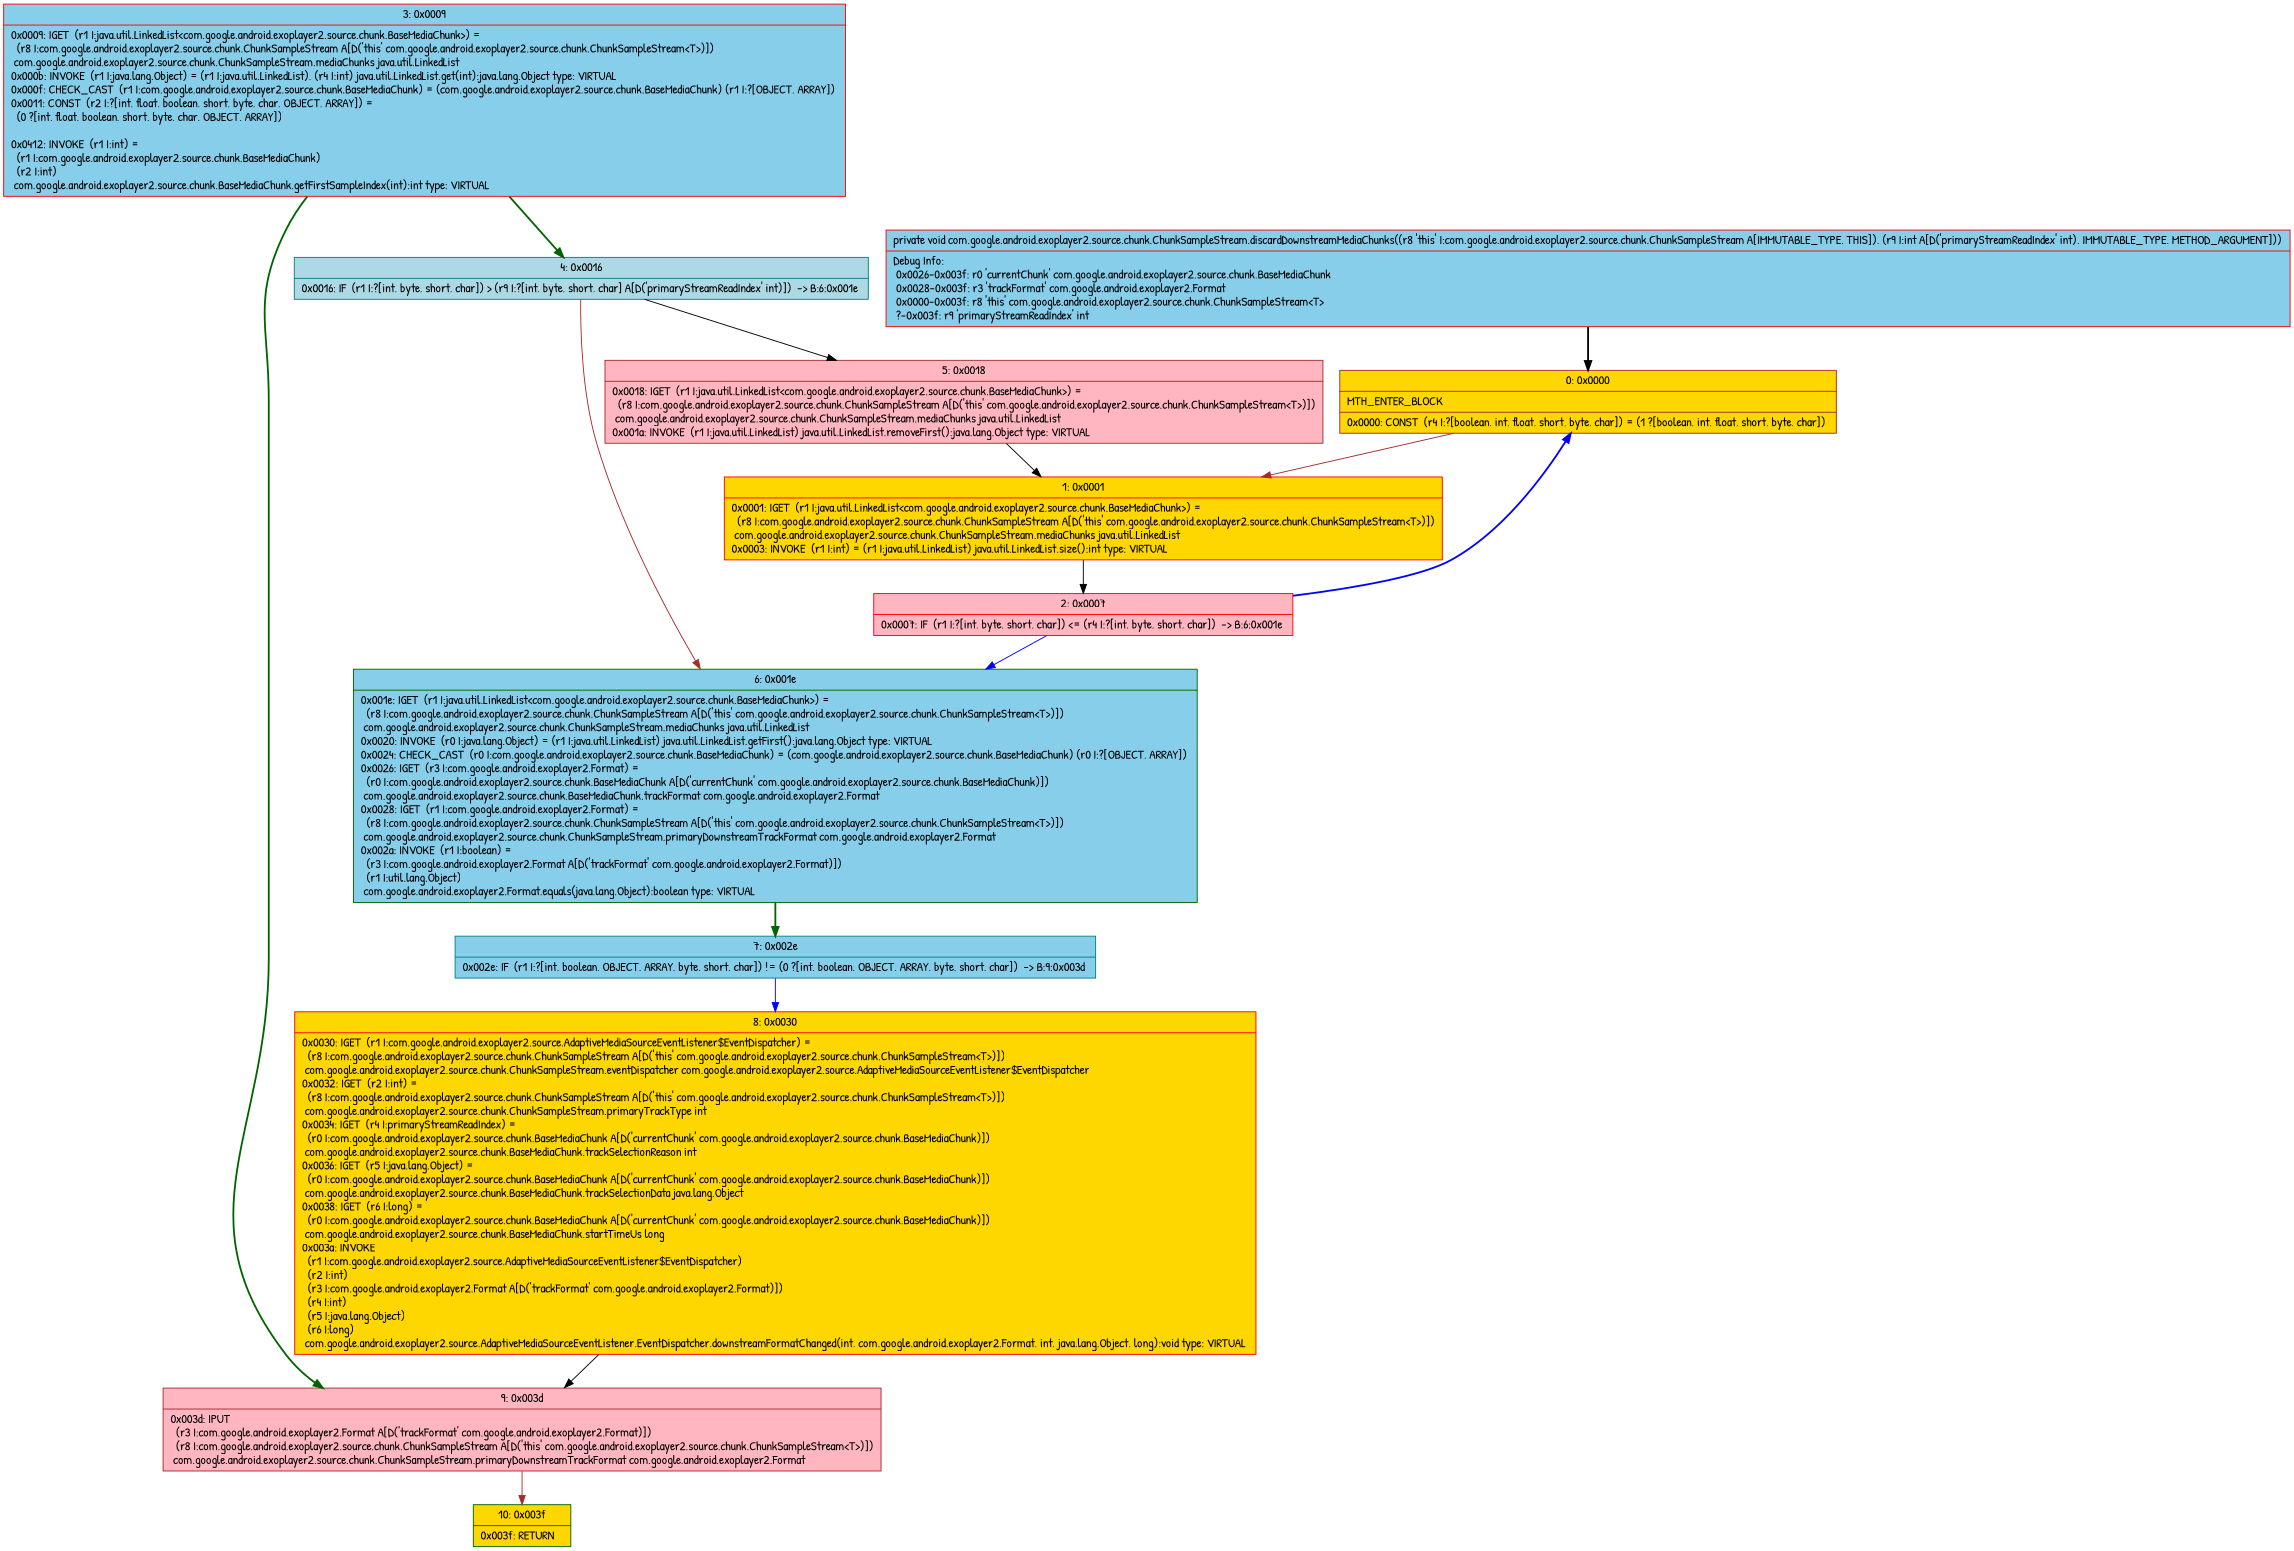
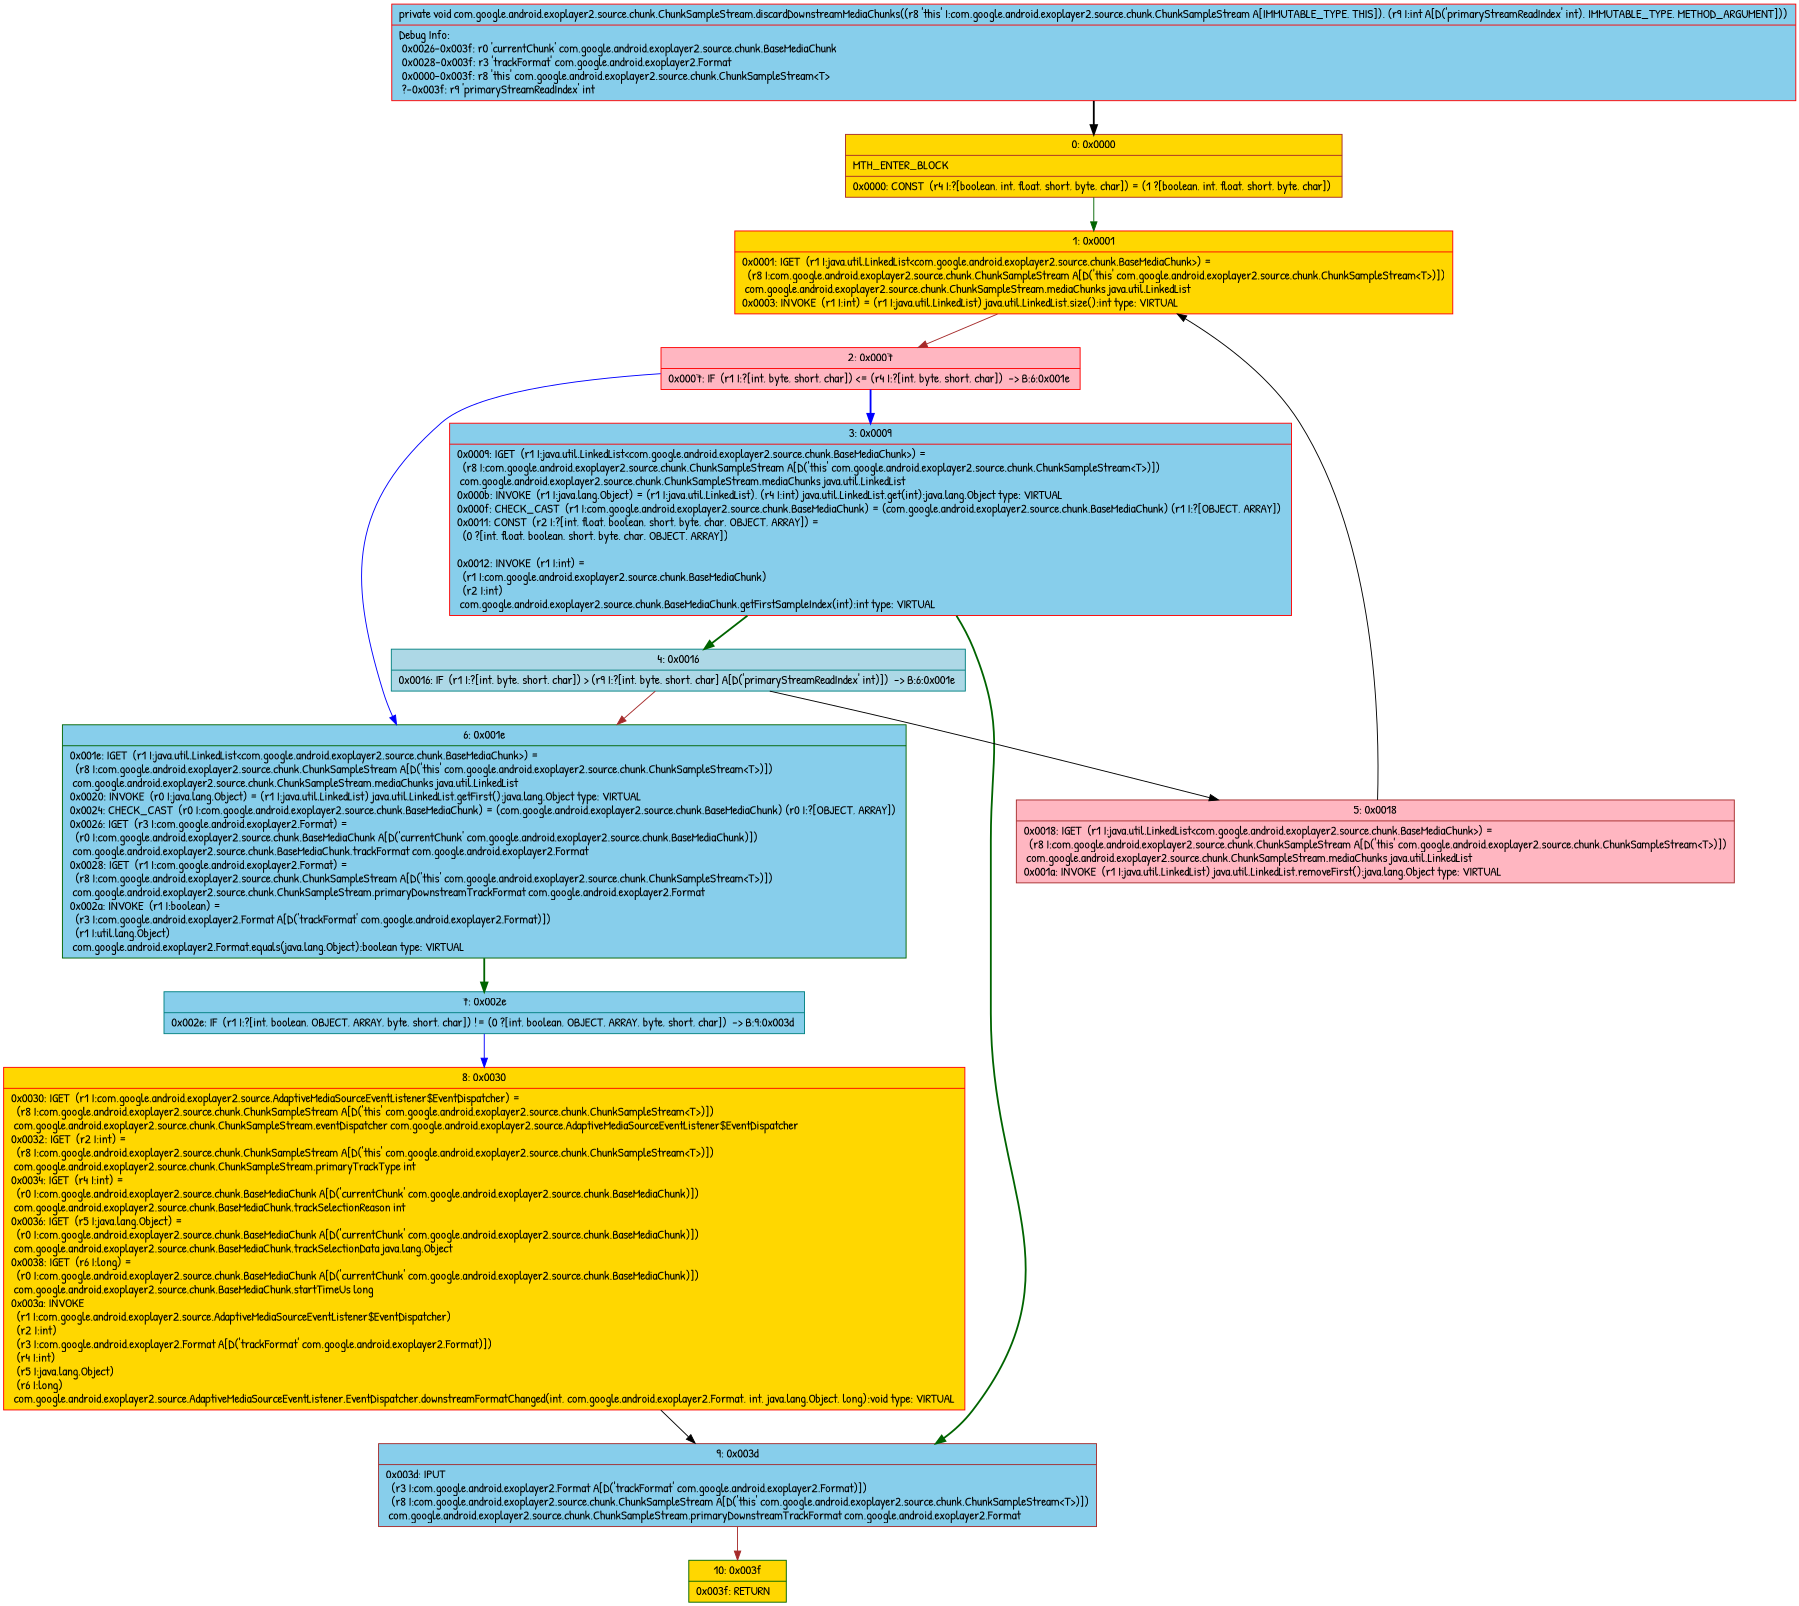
node "3: 0x0009": text "0x0412: INVOKE  (r1 I:int) =" -> "0x0012: INVOKE  (r1 I:int) ="
edge "0: 0x0000" -> "1: 0x0001": color brown -> darkgreen
edge "2: 0x0007" -> "0: 0x0000": now "2: 0x0007" -> "3: 0x0009"
edge "1: 0x0001" -> "2: 0x0007": color black -> brown
node "8: 0x0030": text "0x0034: IGET  (r4 I:primaryStreamReadIndex) =" -> "0x0034: IGET  (r4 I:int) ="
node "9: 0x003d": fillcolor lightpink -> skyblue
